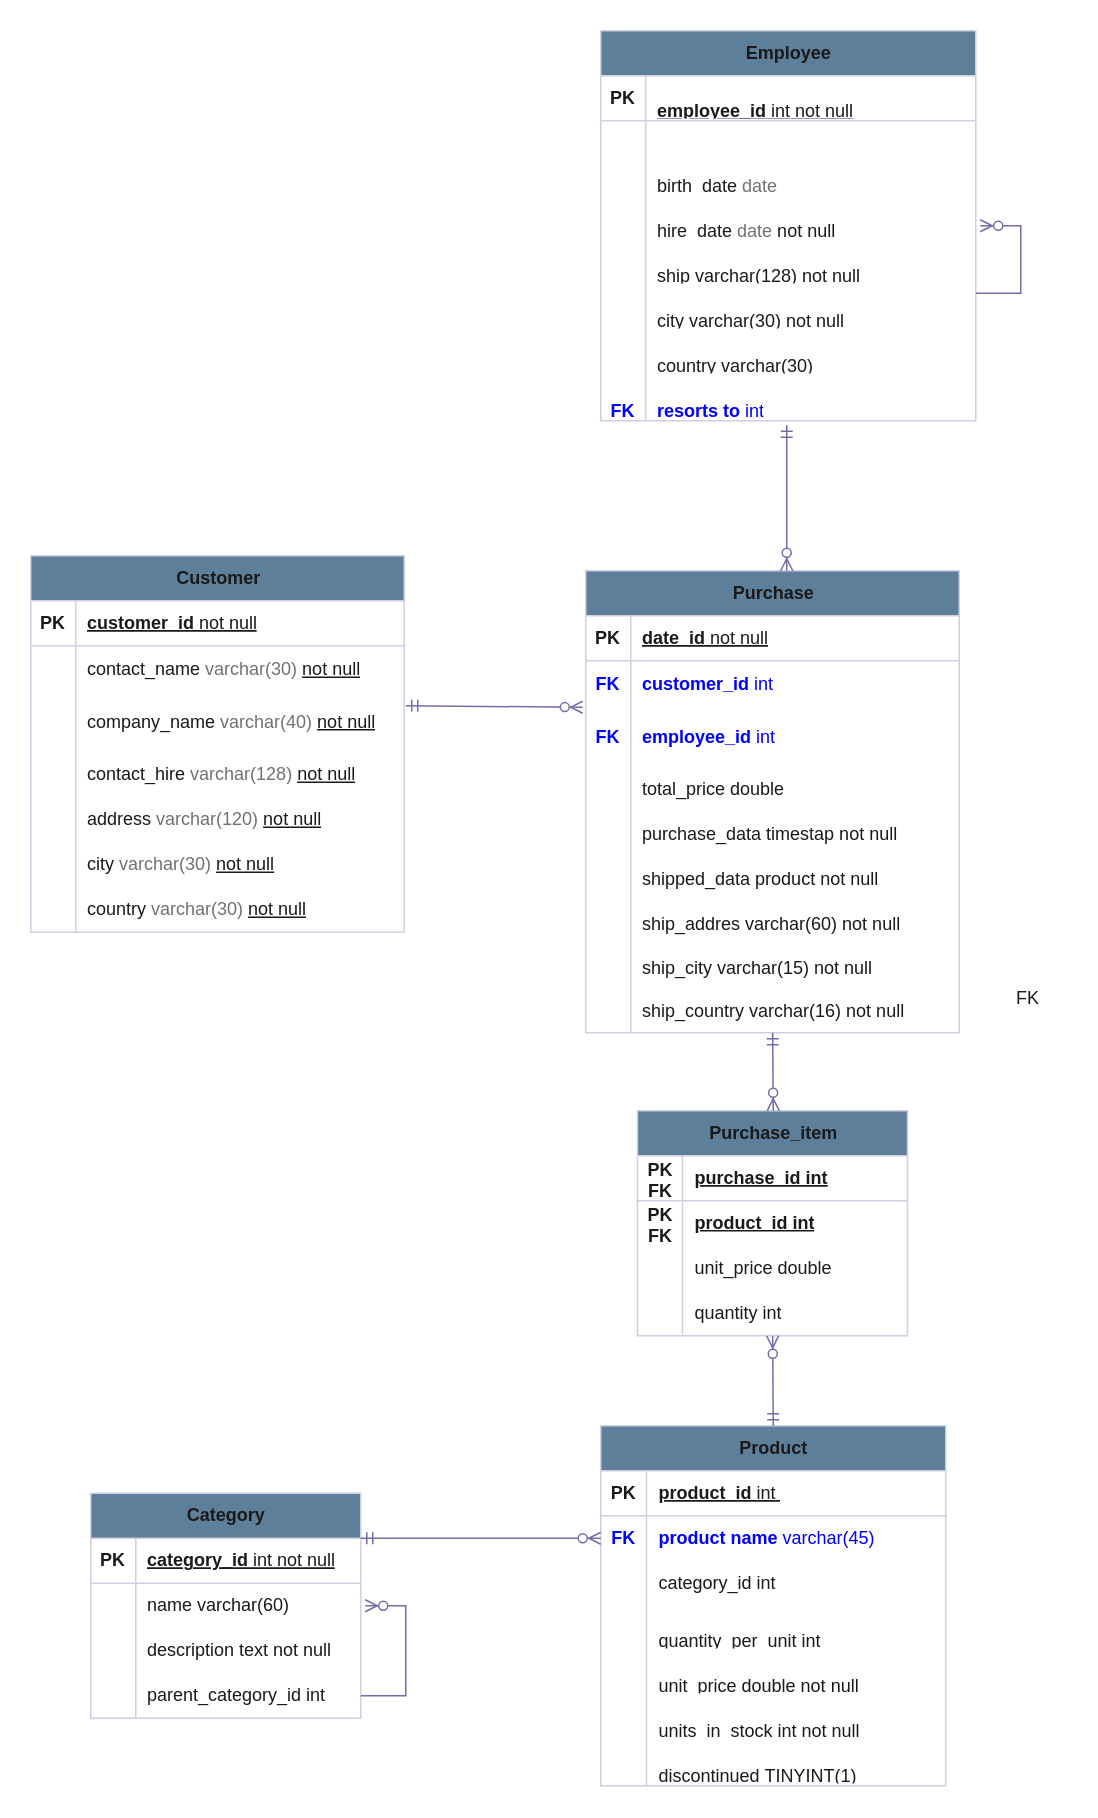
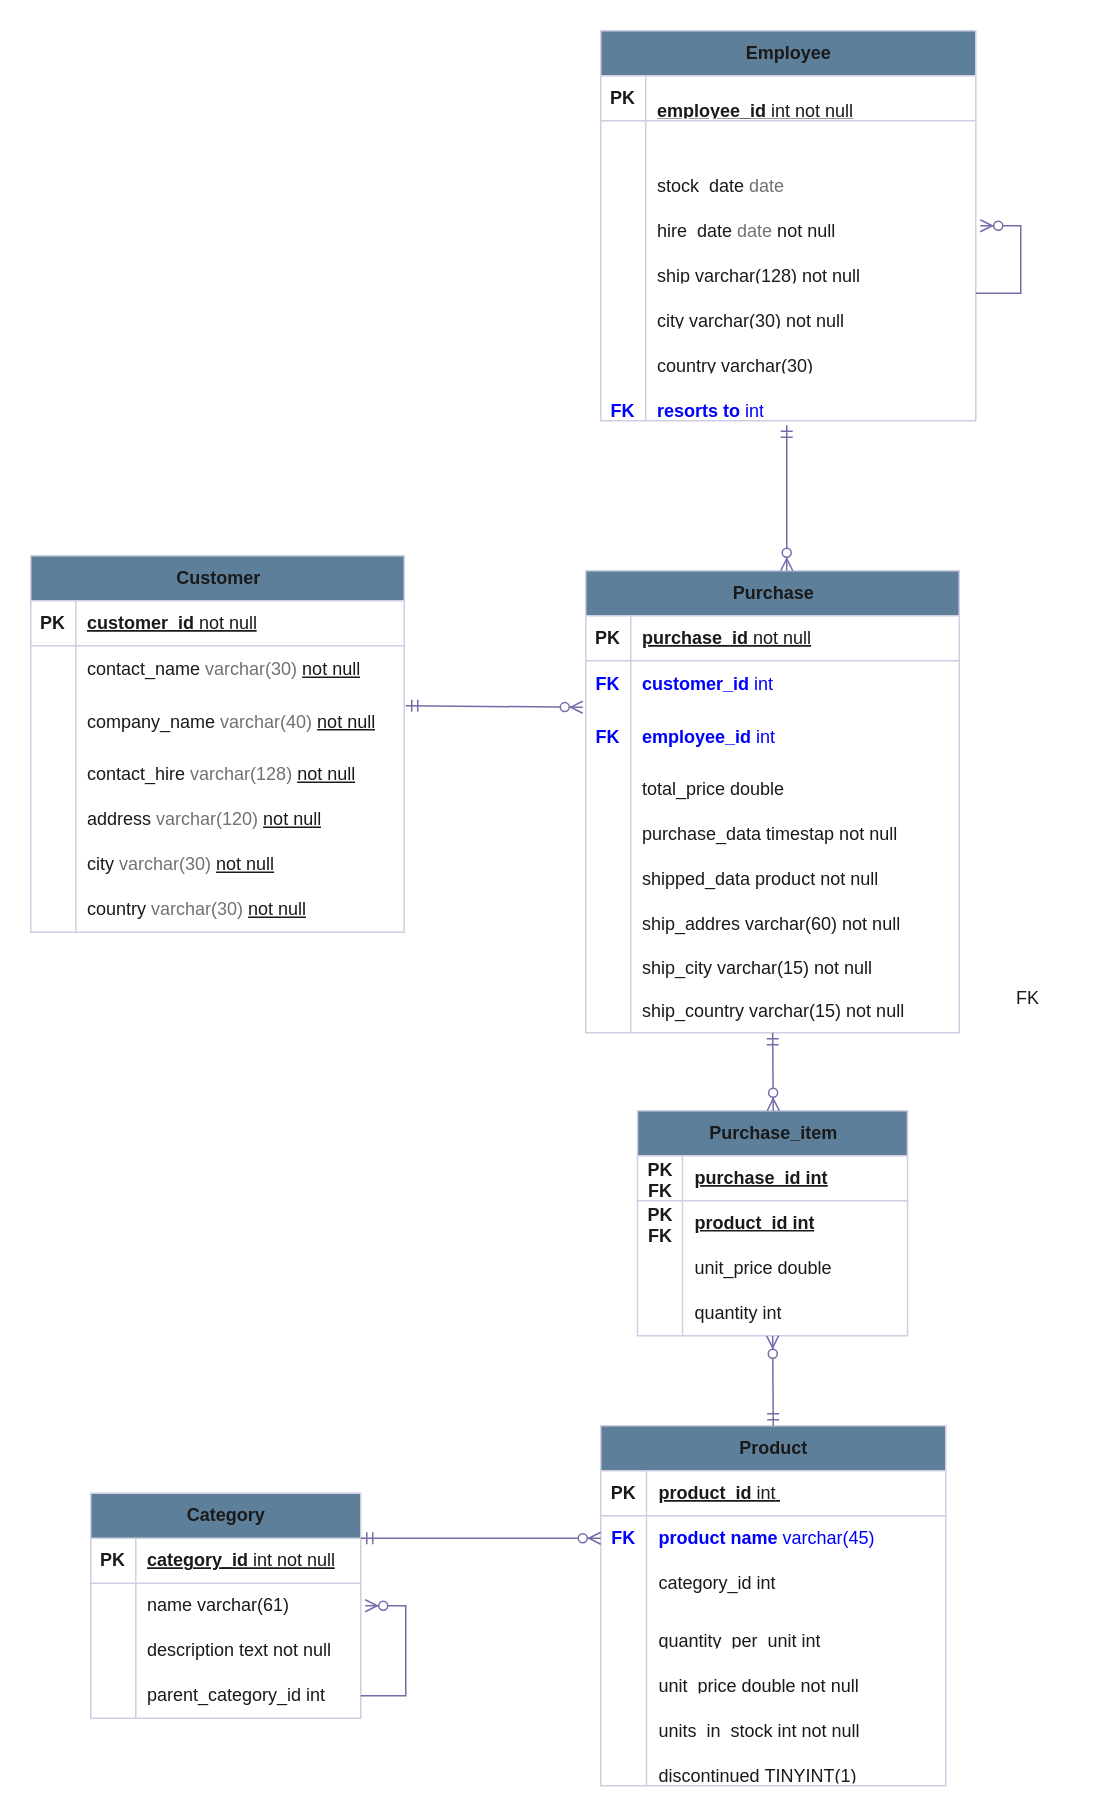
node "birth_date date": label "birth_date date" -> "stock_date date"
node "date_id not null": label "date_id not null" -> "purchase_id not null"
node "ship_country varchar(16) not null": label "ship_country varchar(16) not null" -> "ship_country varchar(15) not null"
node "name varchar(60)": label "name varchar(60)" -> "name varchar(61)"
